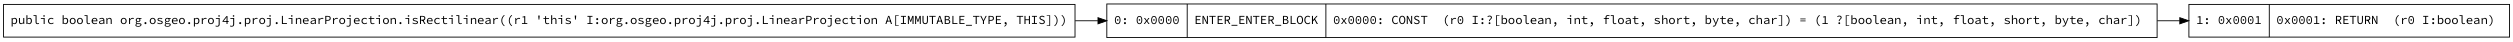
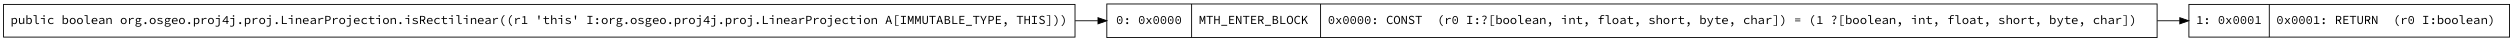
node "0: 0x0000": text "ENTER_ENTER_BLOCK" -> "MTH_ENTER_BLOCK"
